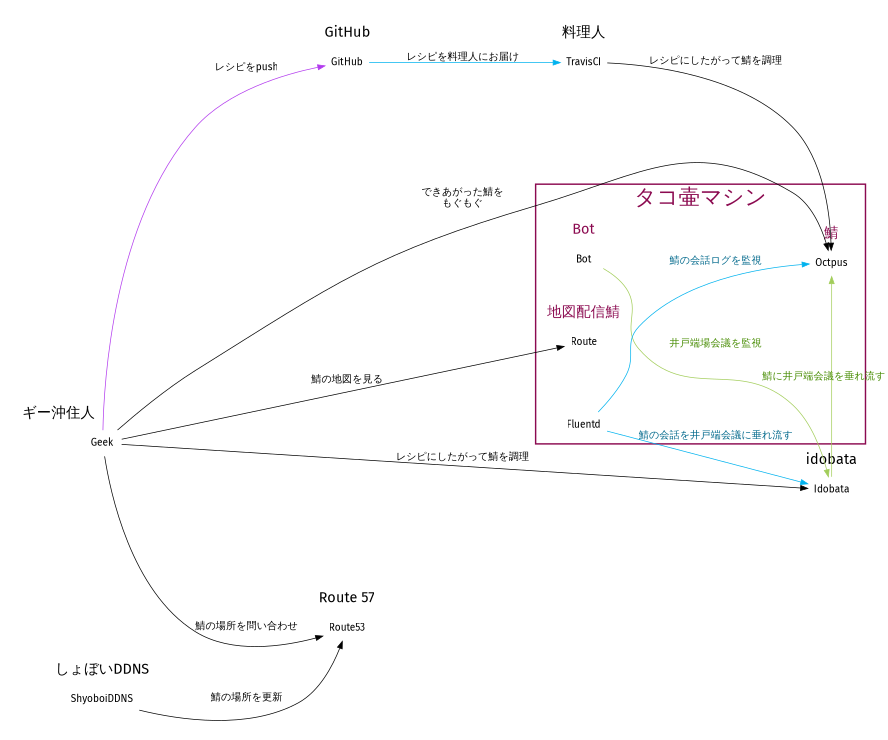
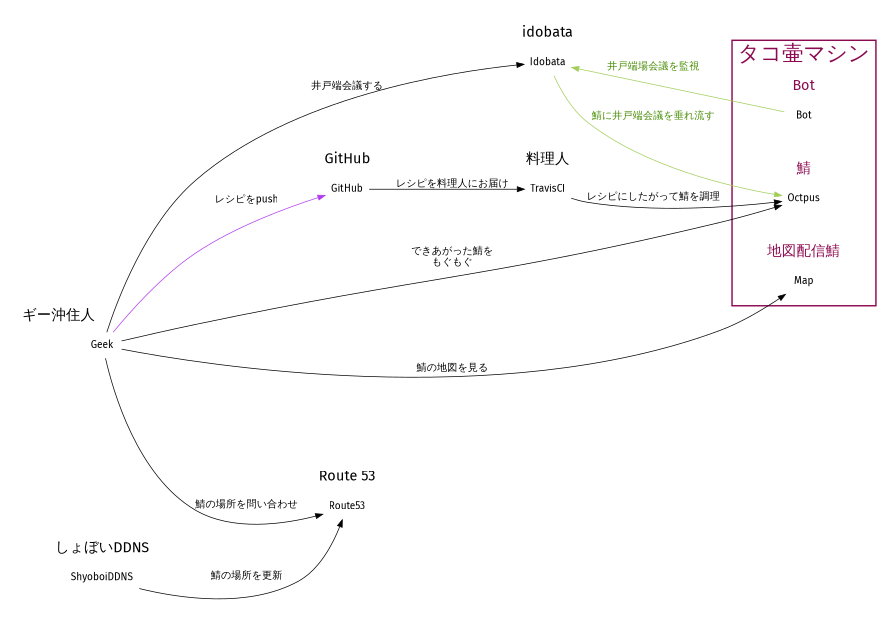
edge "GitHub" -> "TravisCI": color deepskyblue2 -> black
node "Route": label "Route" -> "Map"
node "Fluentd": removed
edge "Geek" -> "Idobata": label "レシピにしたがって鯖を調理" -> "井戸端会議する"
cluster "Route 57": label "Route 57" -> "Route 53"
